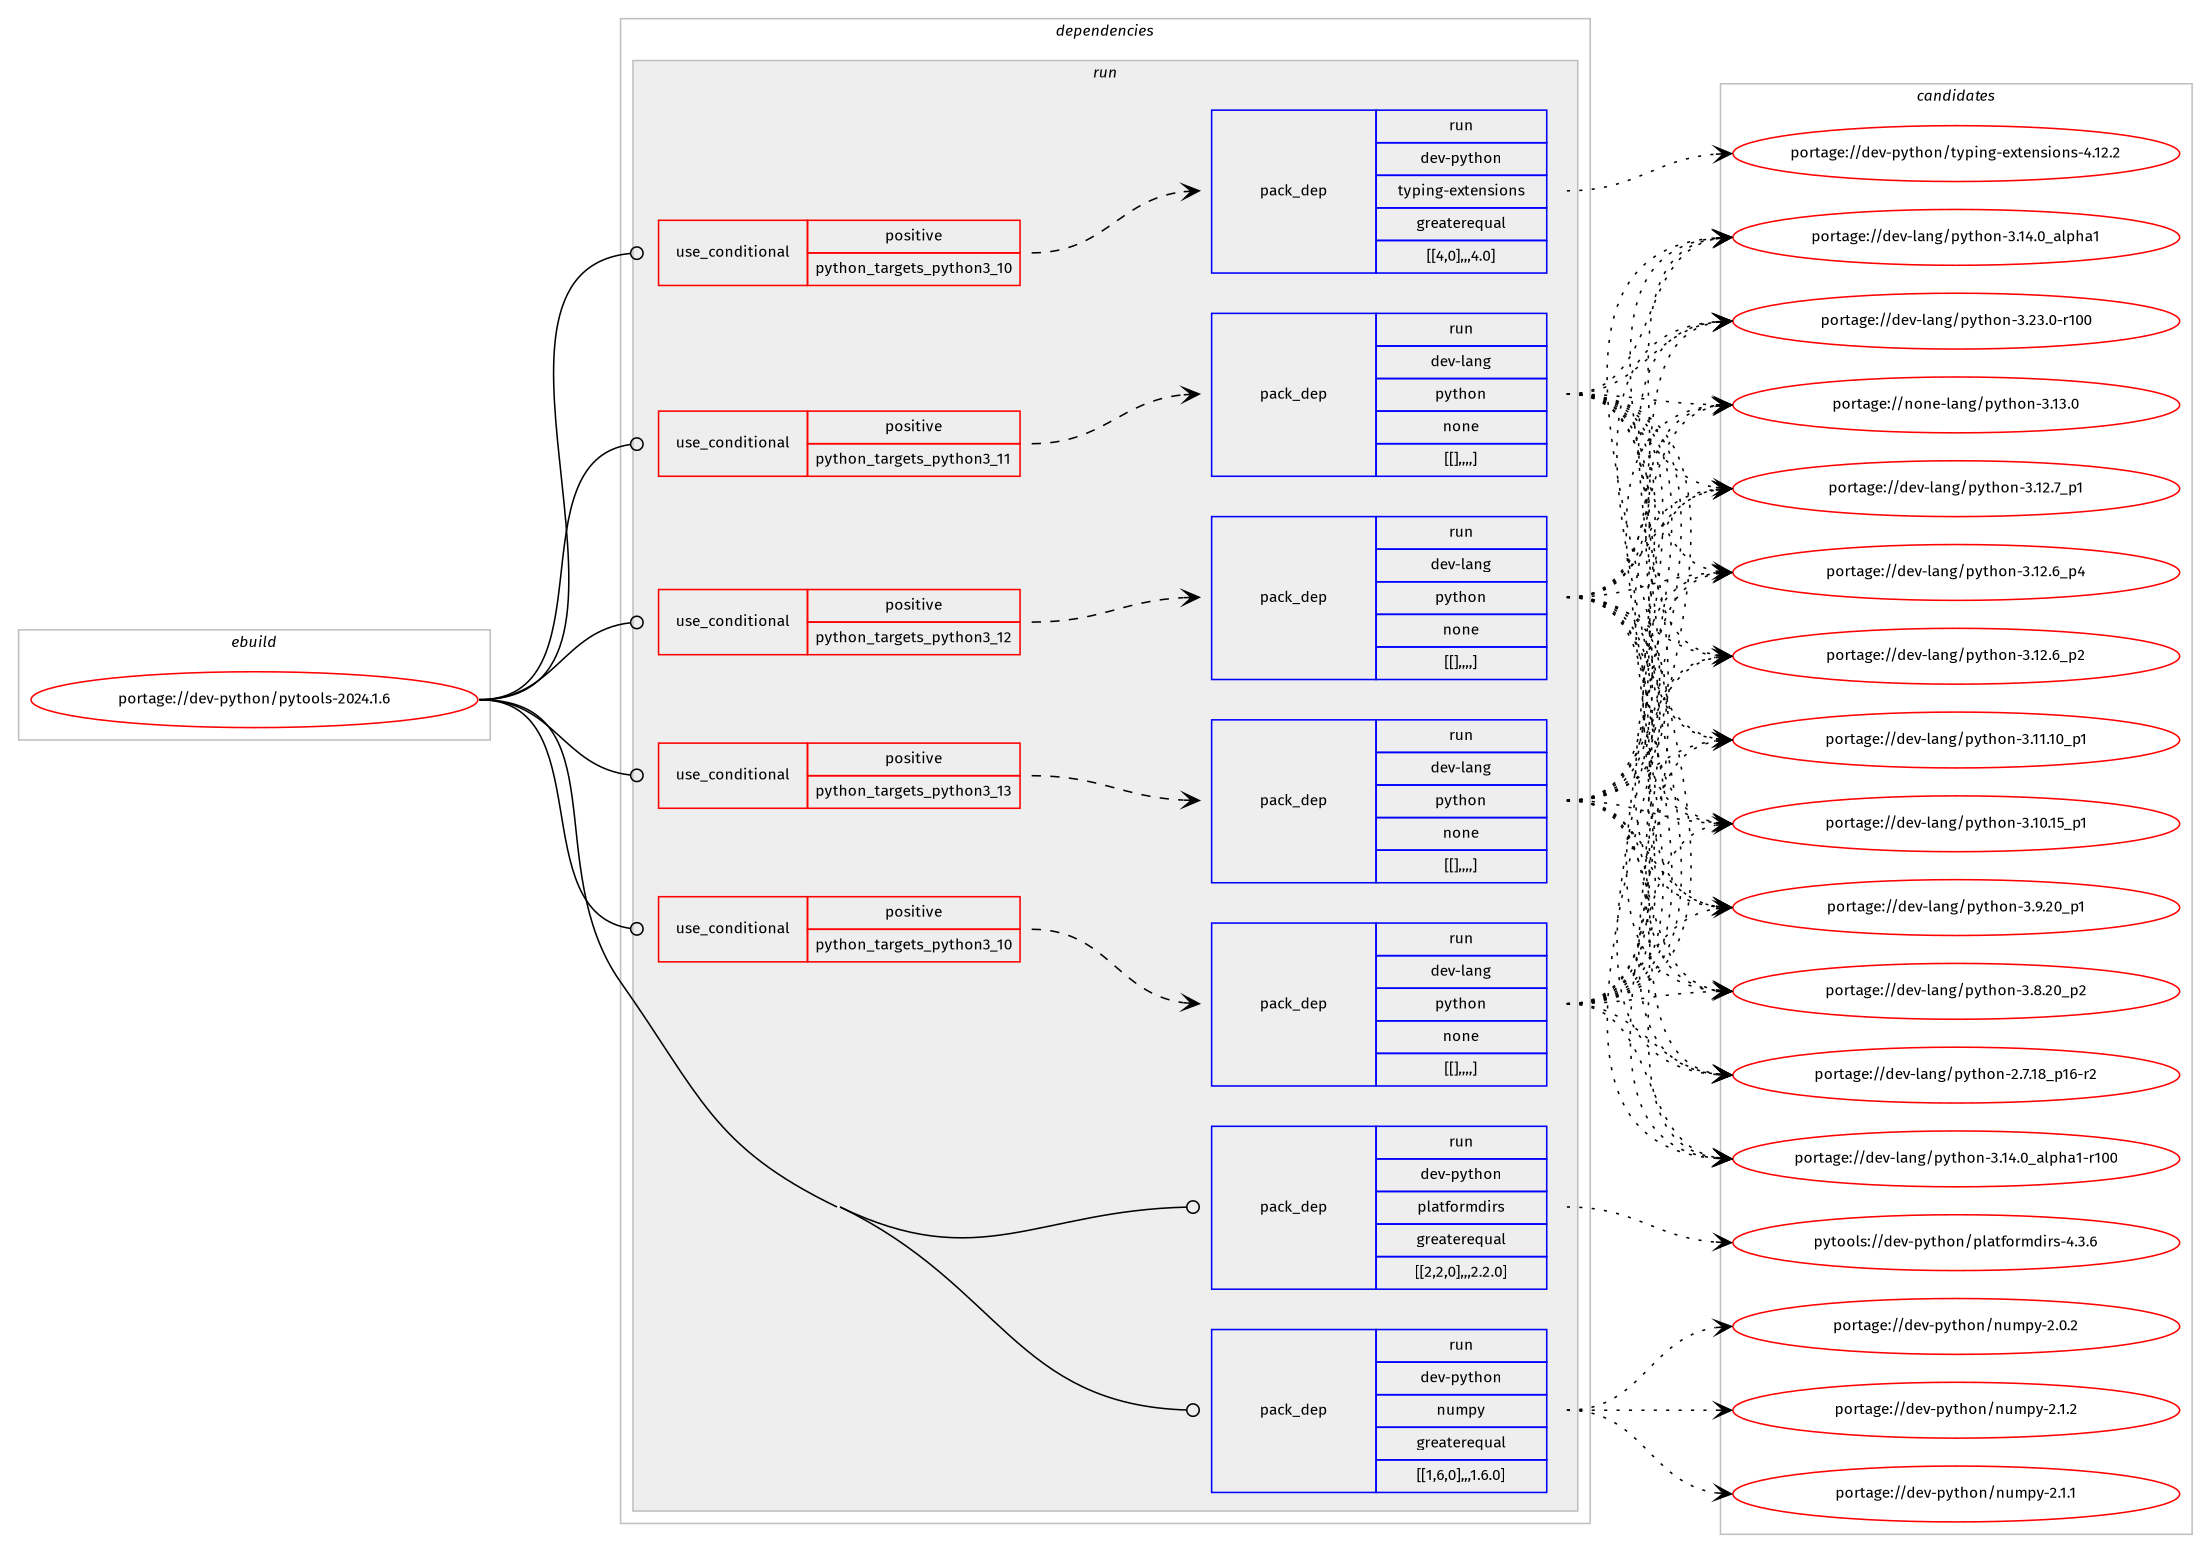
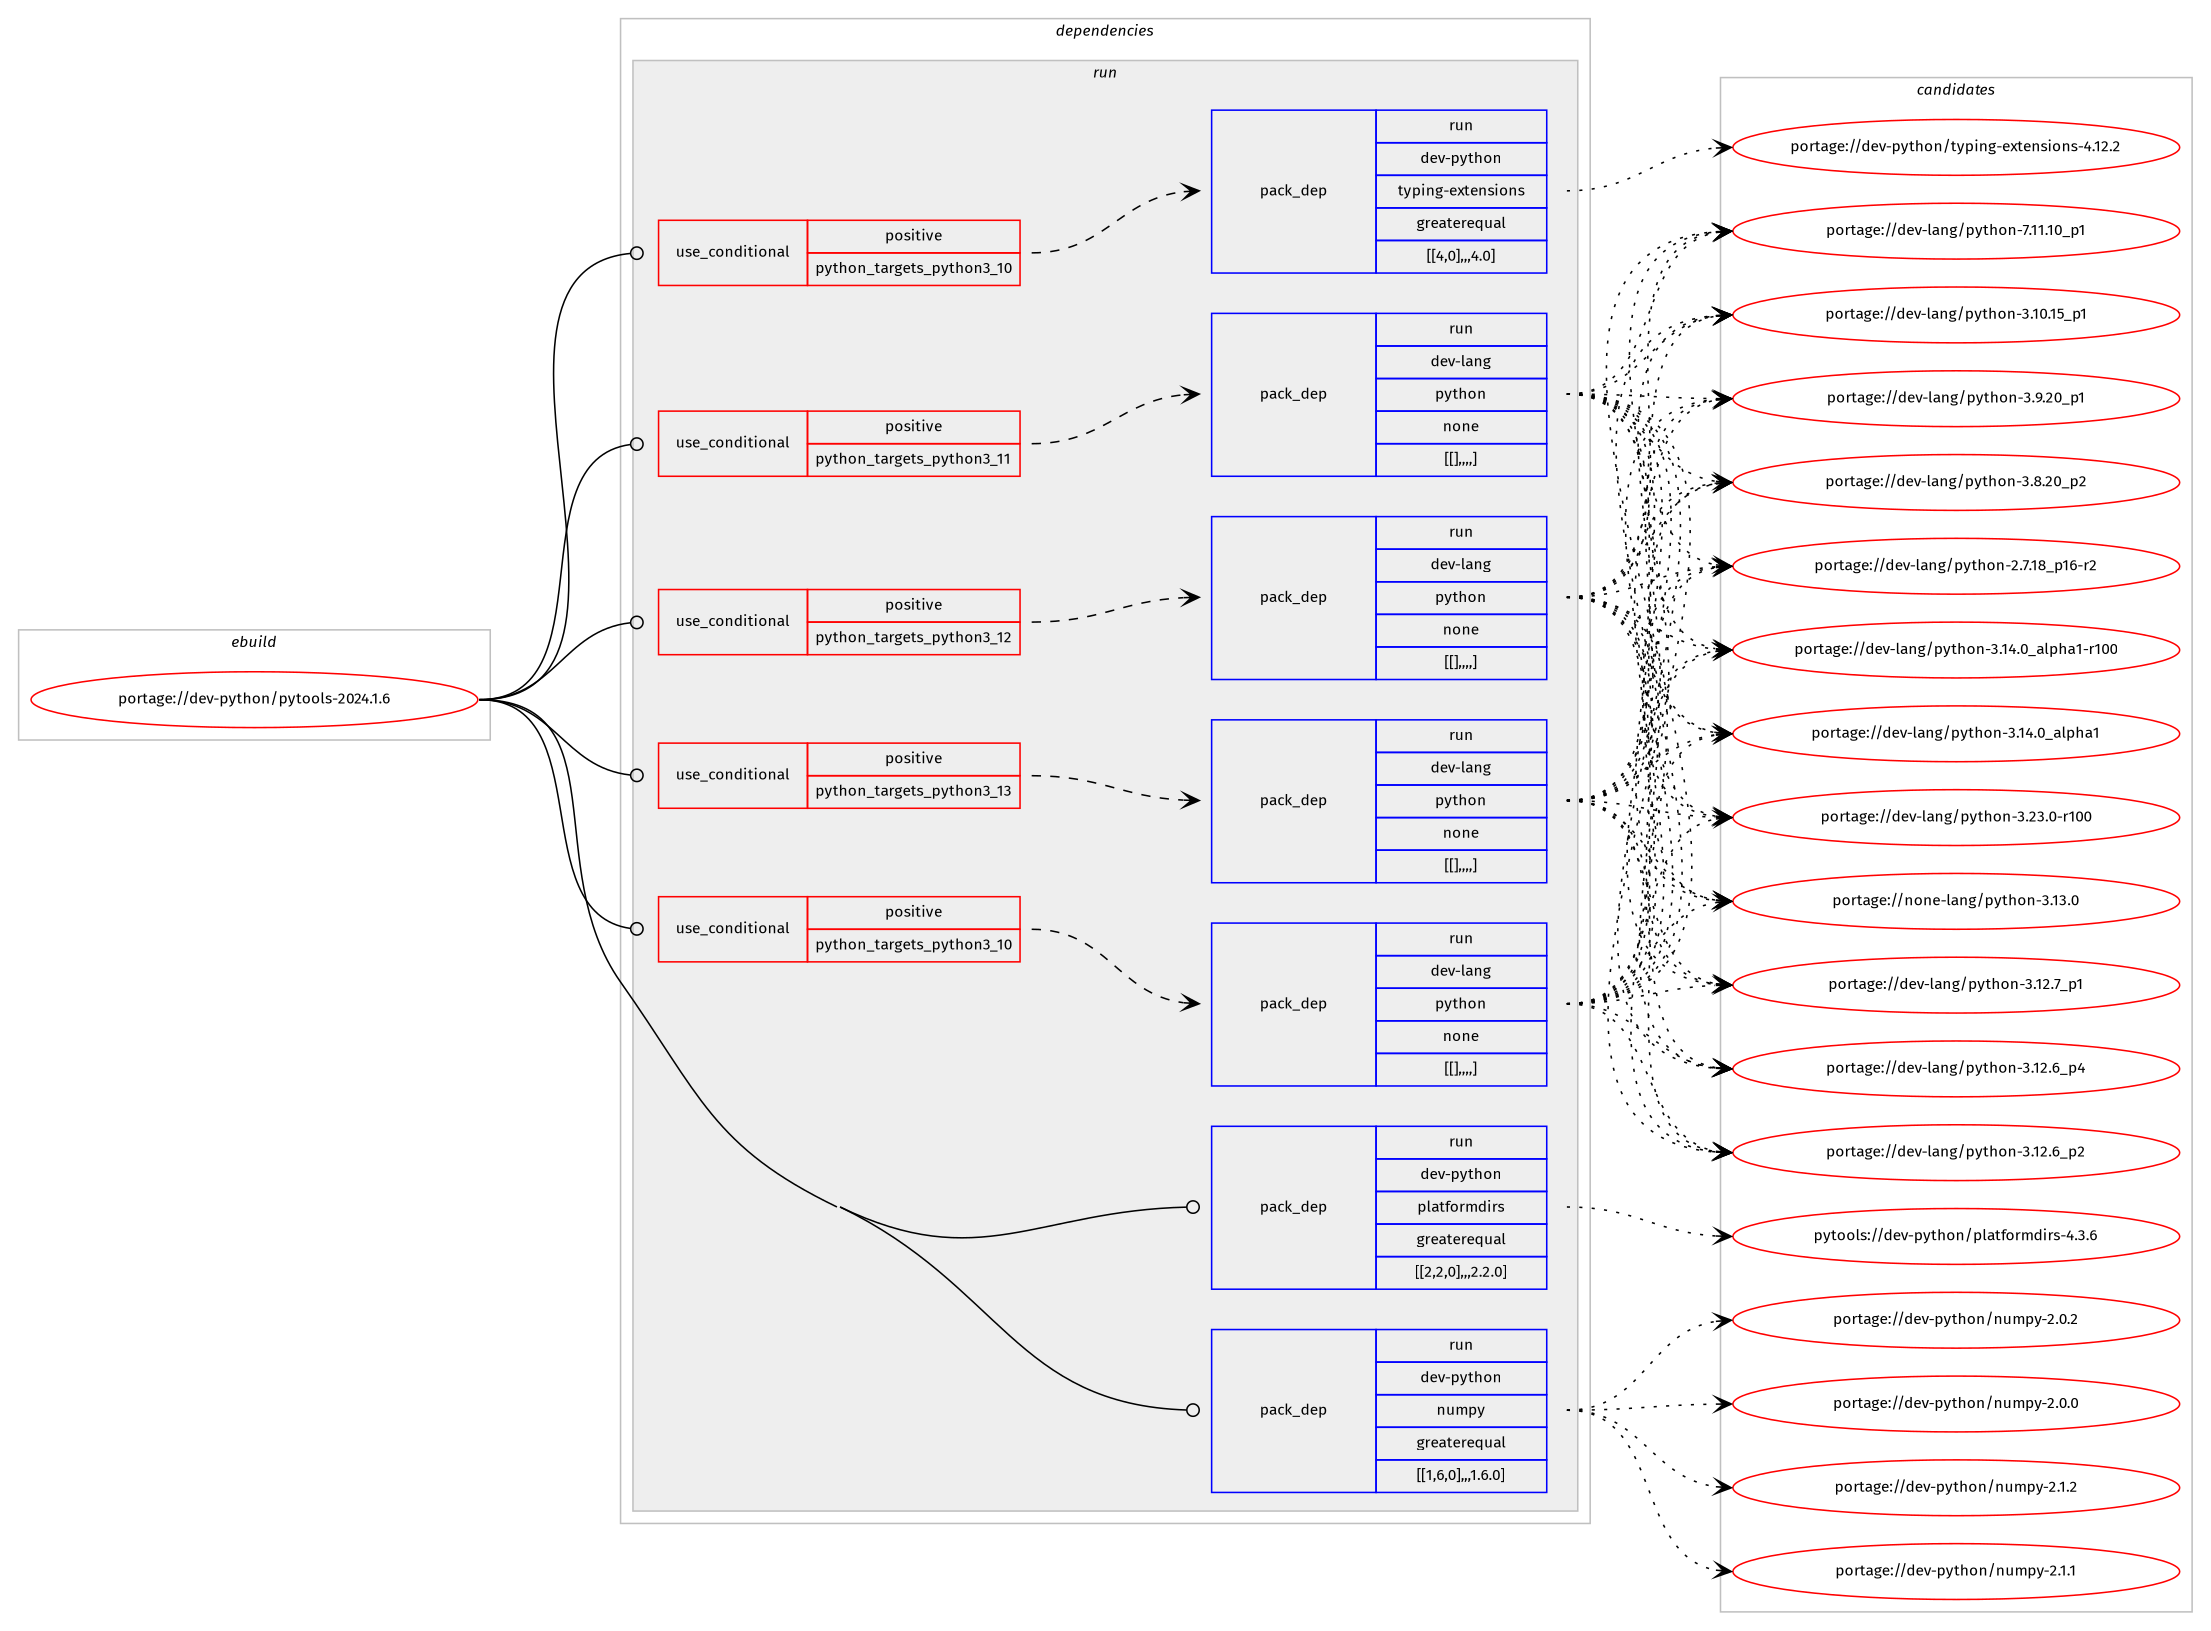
node "portage://dev-lang/python-3.11.10_p1": label "portage://dev-lang/python-3.11.10_p1" -> "portage://dev-lang/python-7.11.10_p1"
node "portage://dev-python/numpy-2.0.0": added
